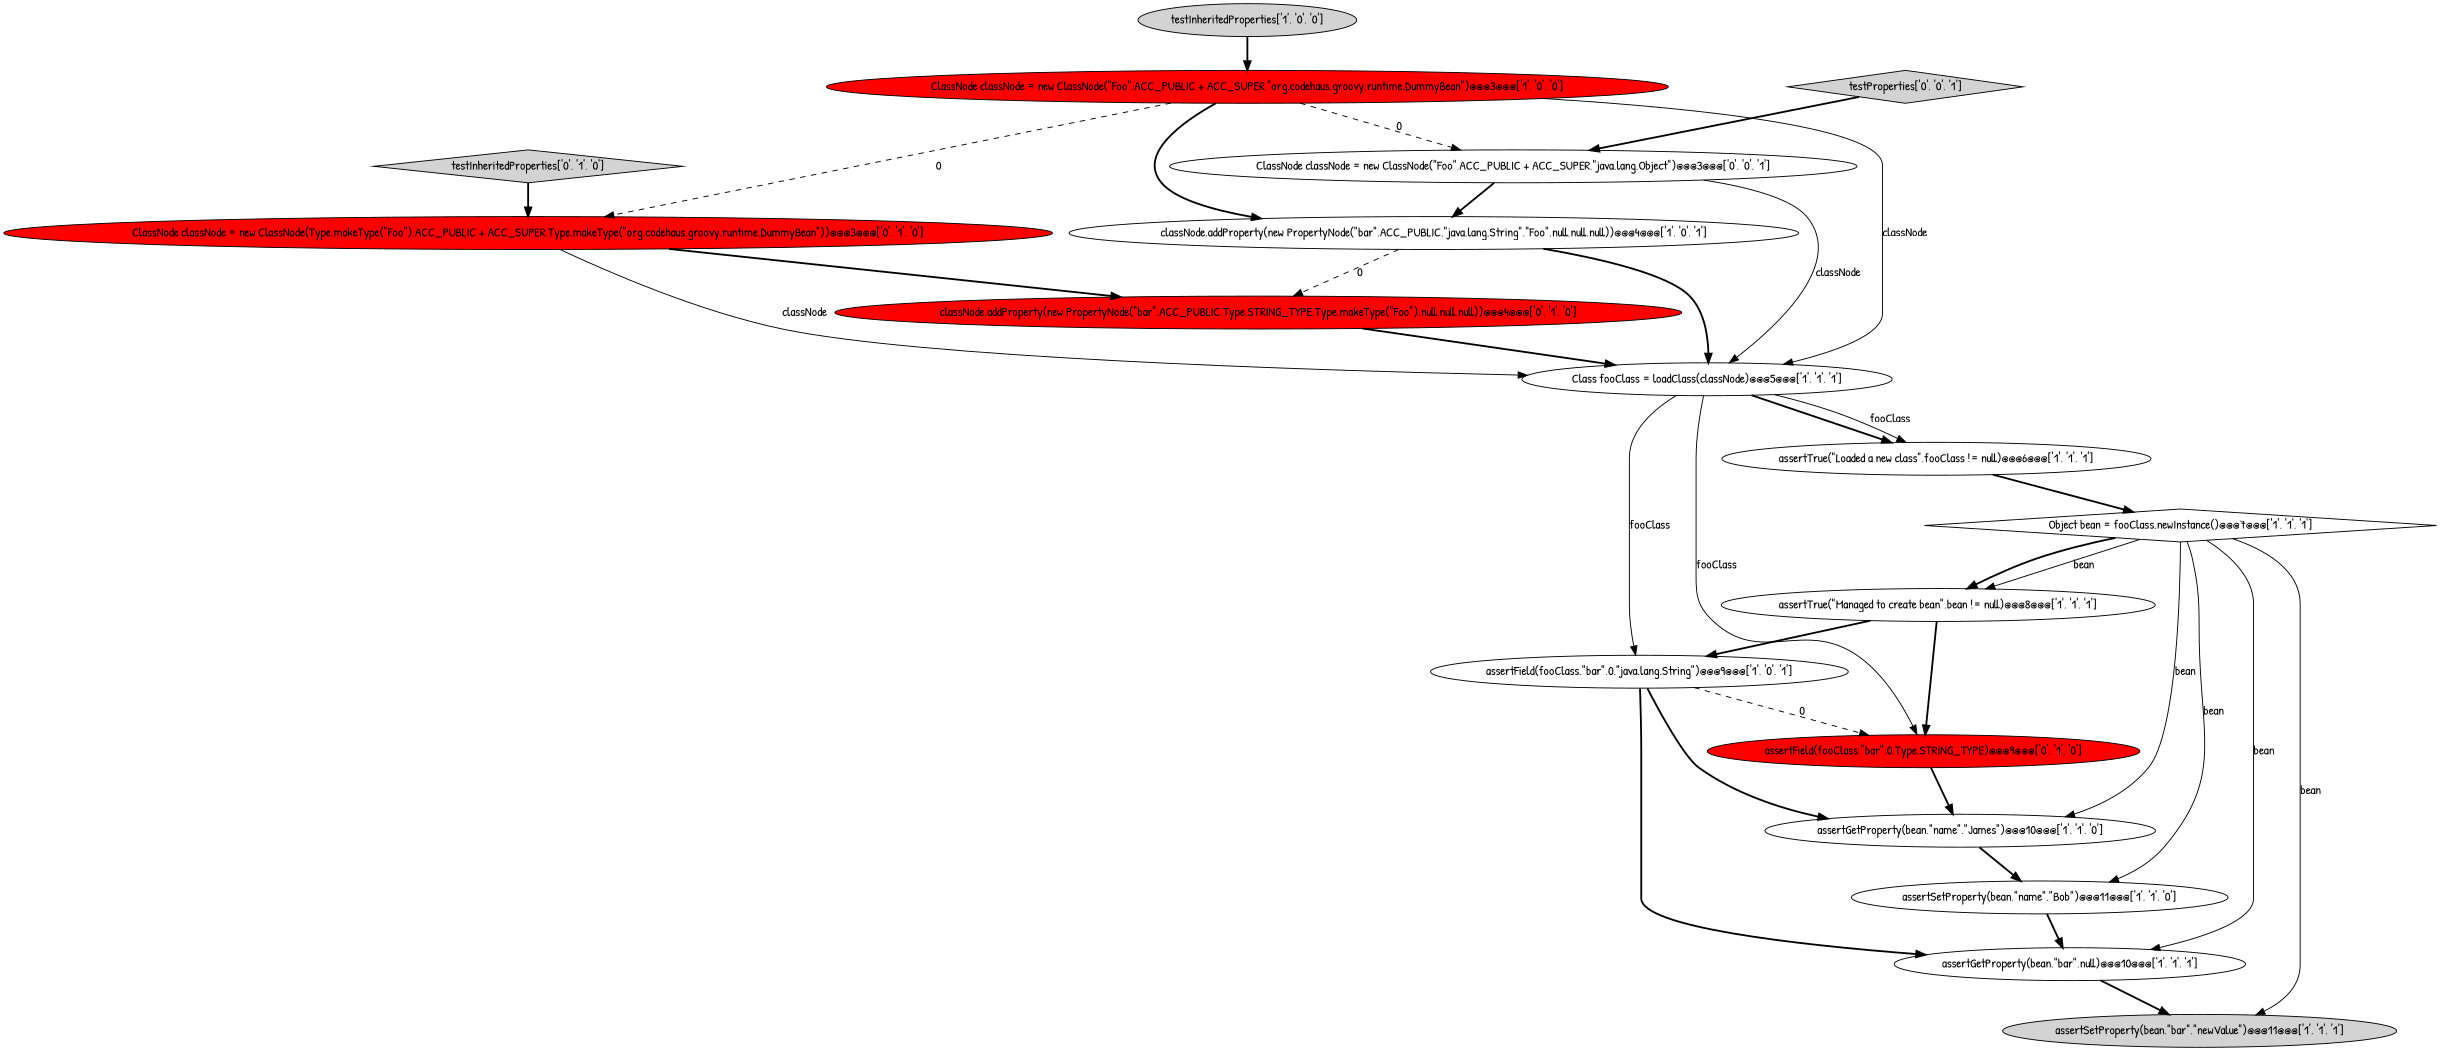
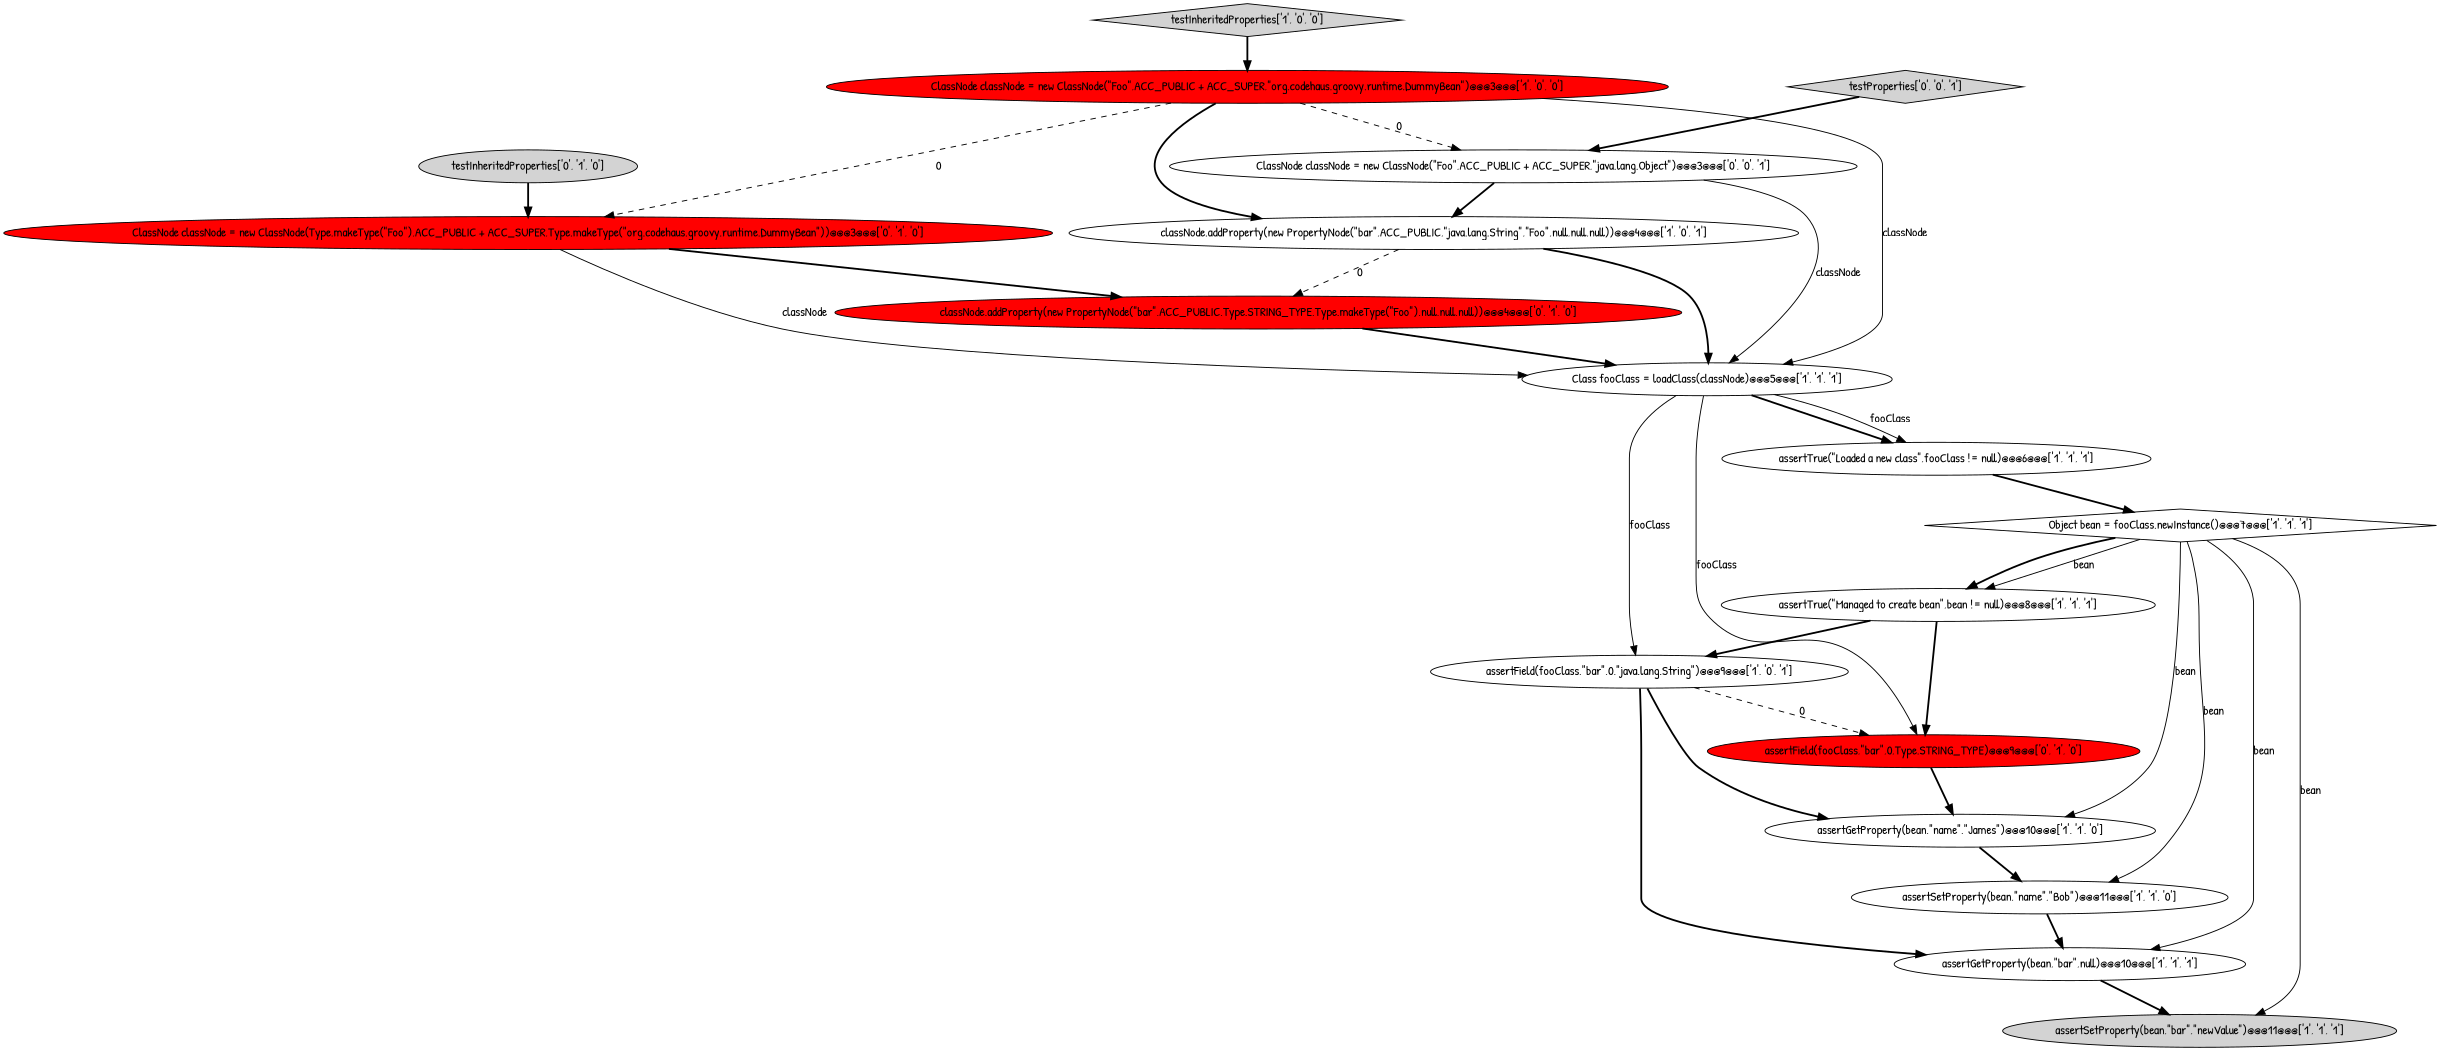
node "testInheritedProperties['1', '0', '0']": shape ellipse -> diamond
node "testInheritedProperties['0', '1', '0']": shape diamond -> ellipse
